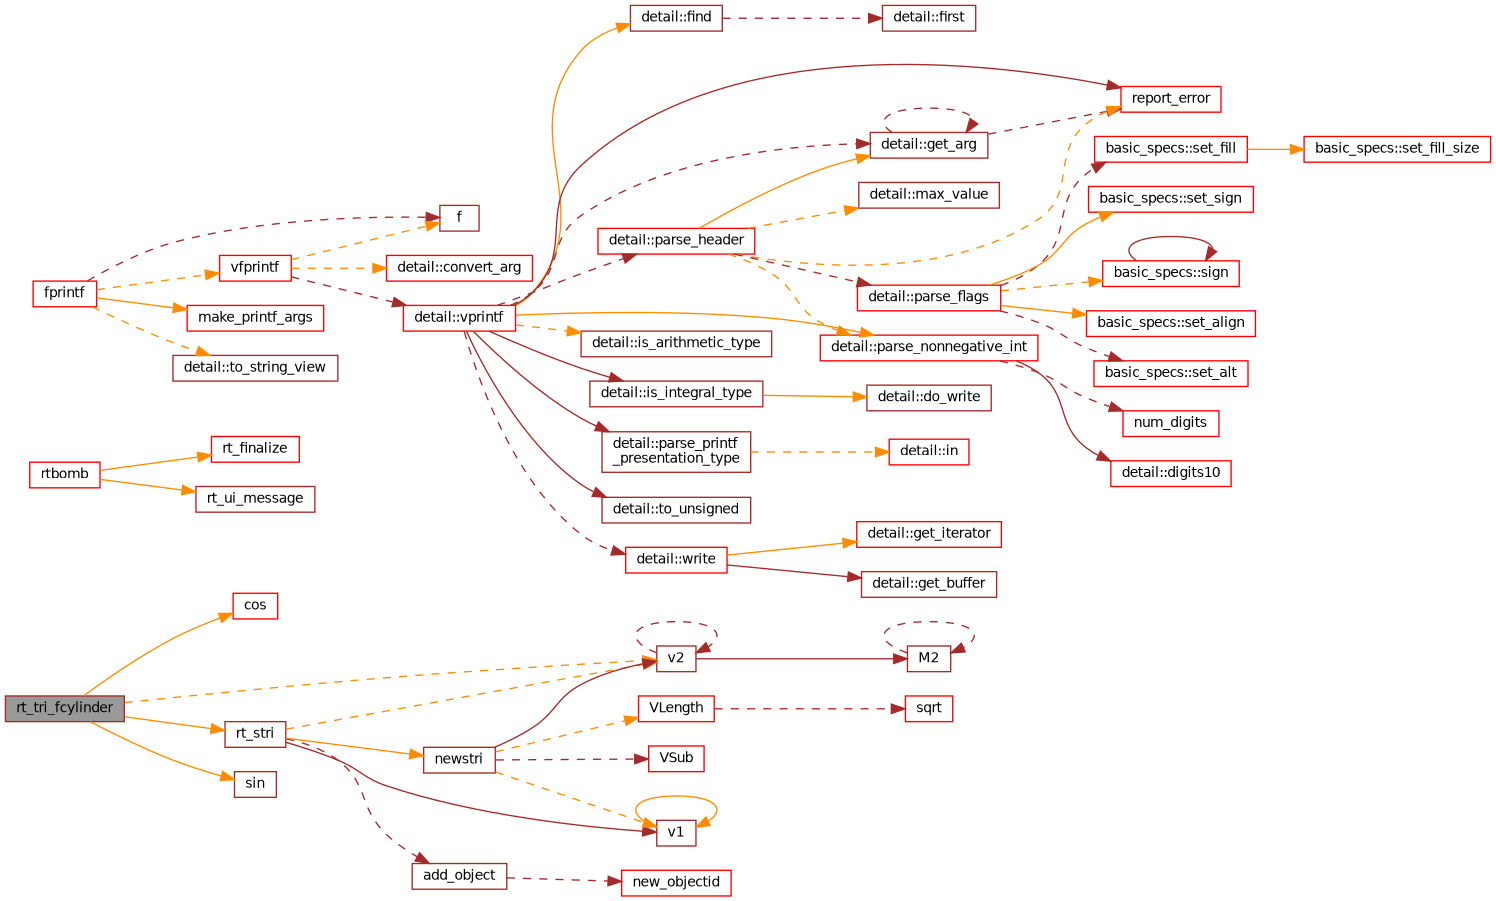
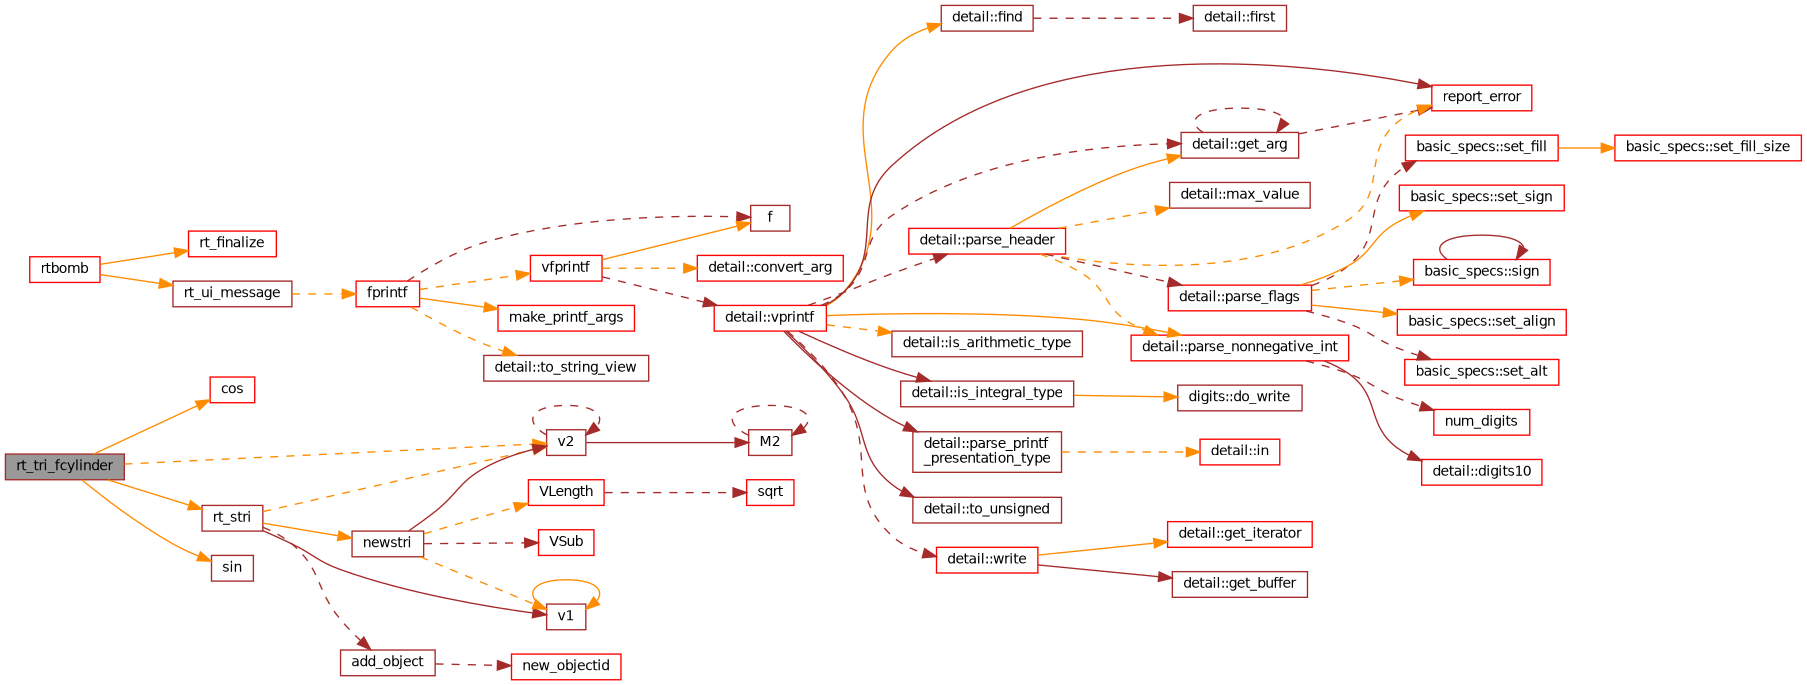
edge "vfprintf" -> "f": style dashed -> solid
edge "rt_ui_message" -> "fprintf": added
node "detail::do_write": label "detail::do_write" -> "digits::do_write"
